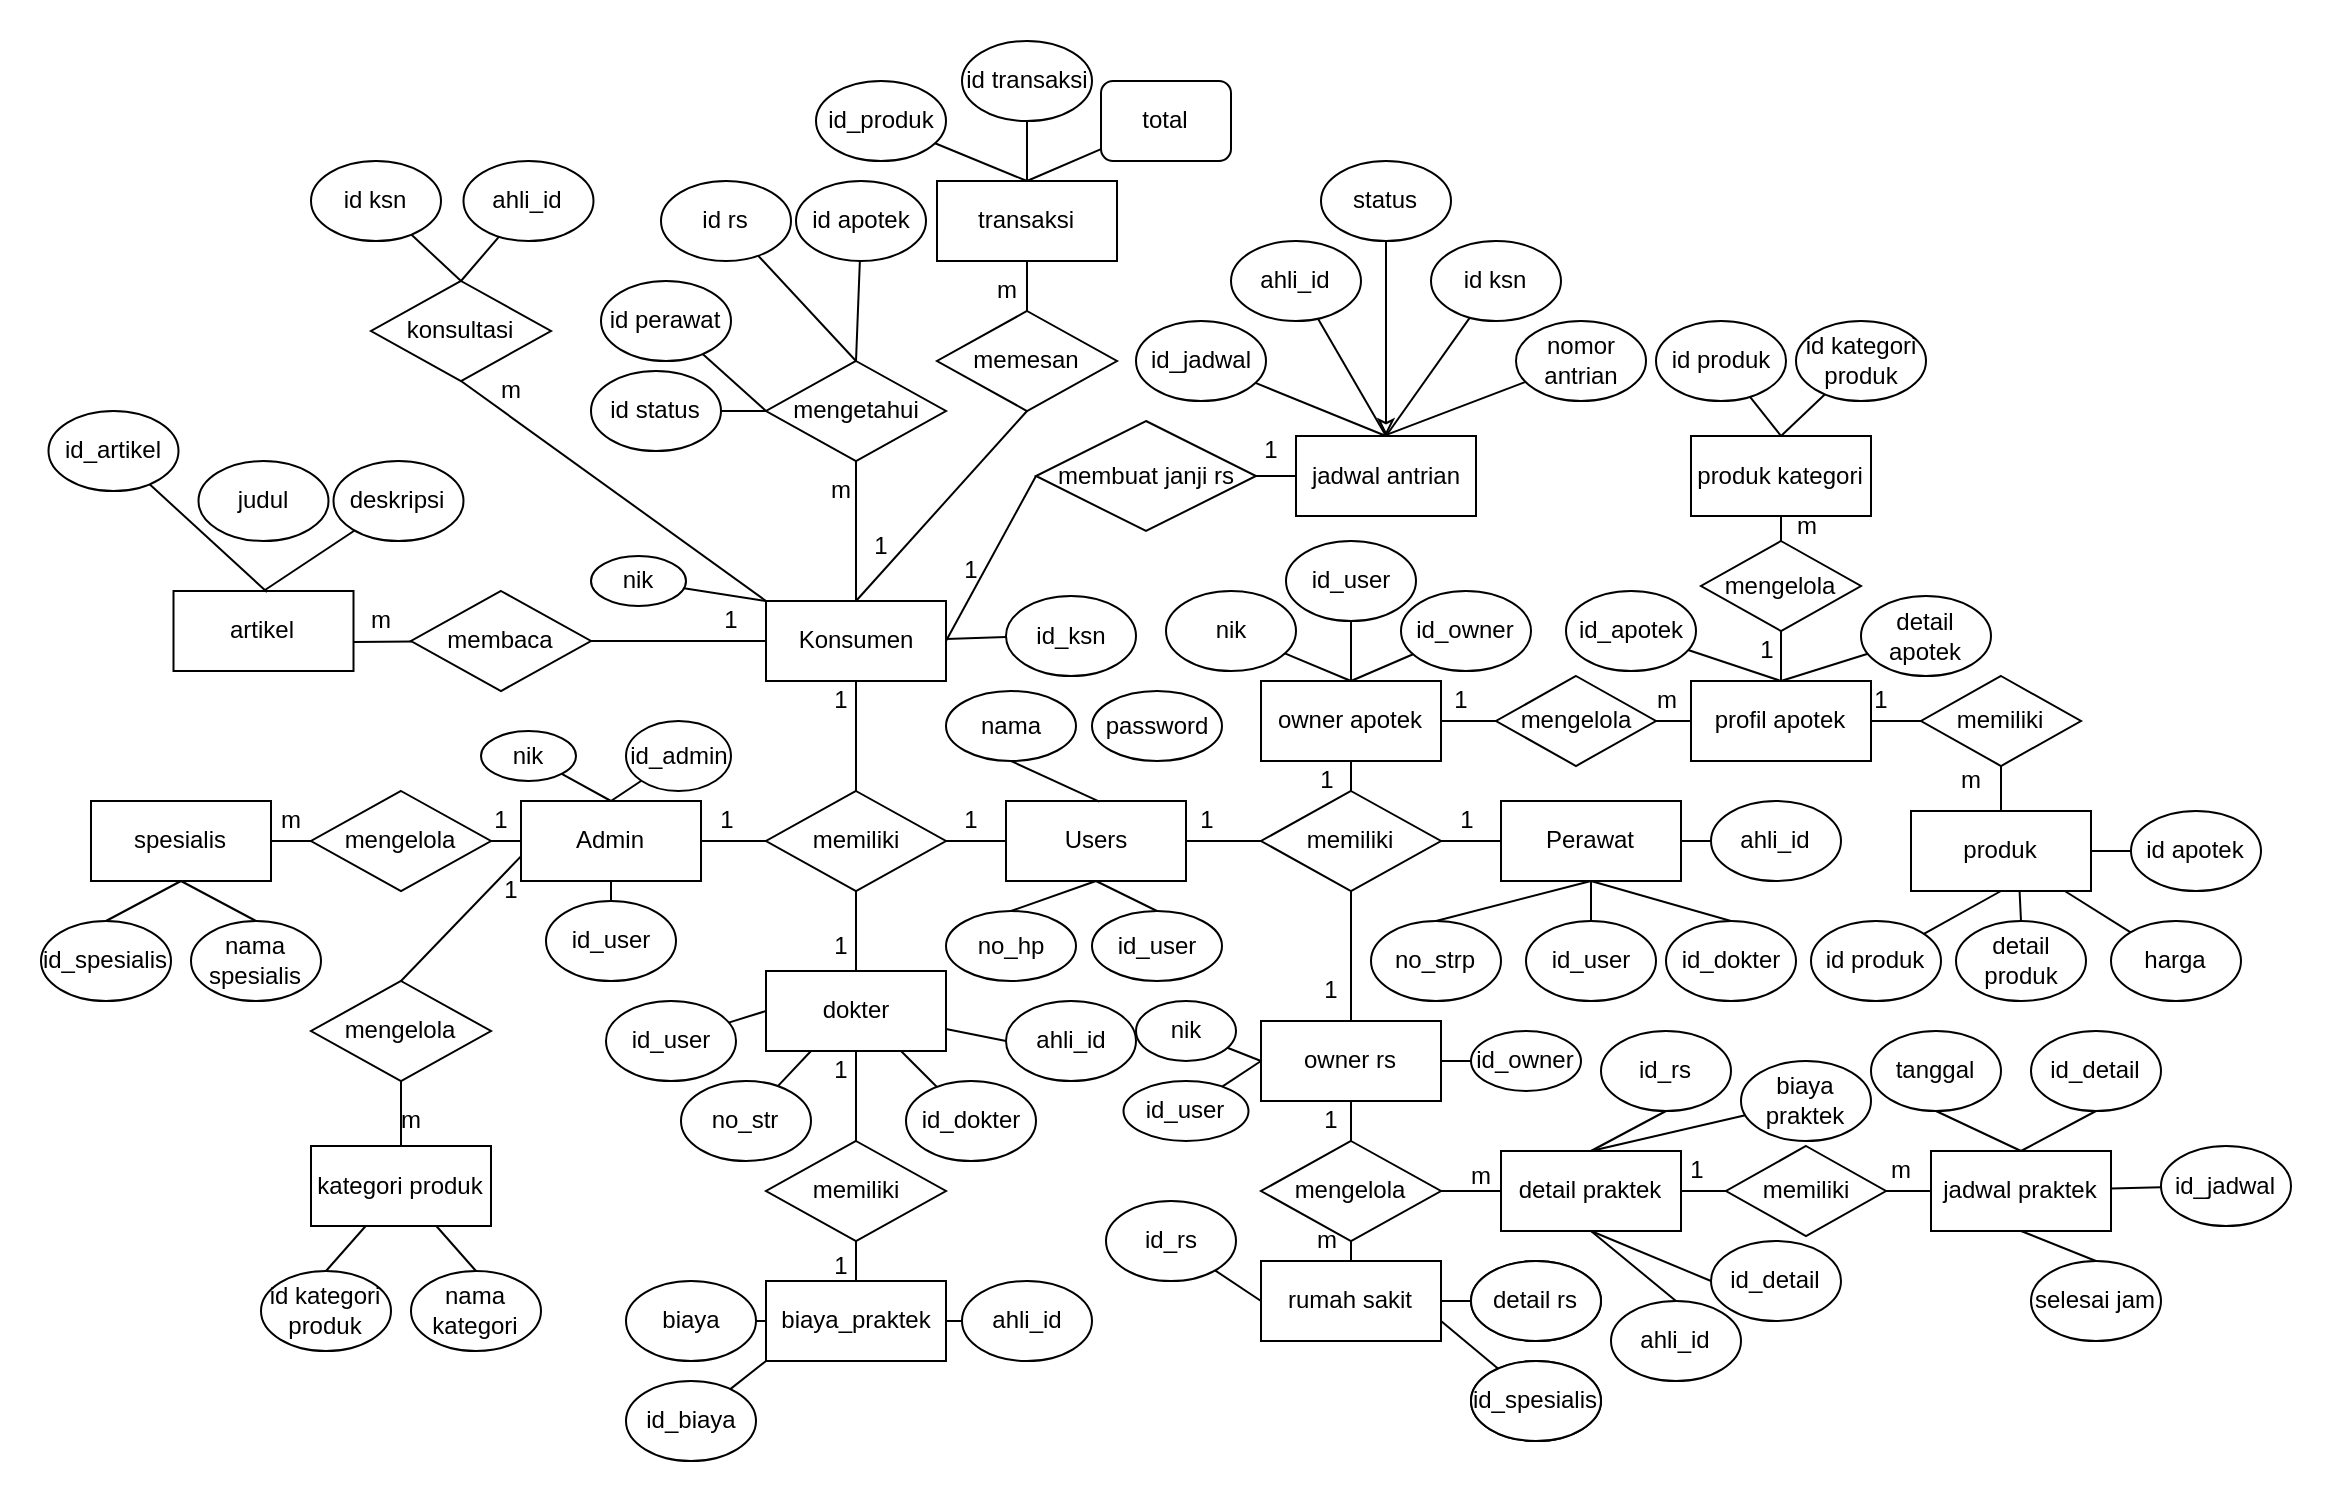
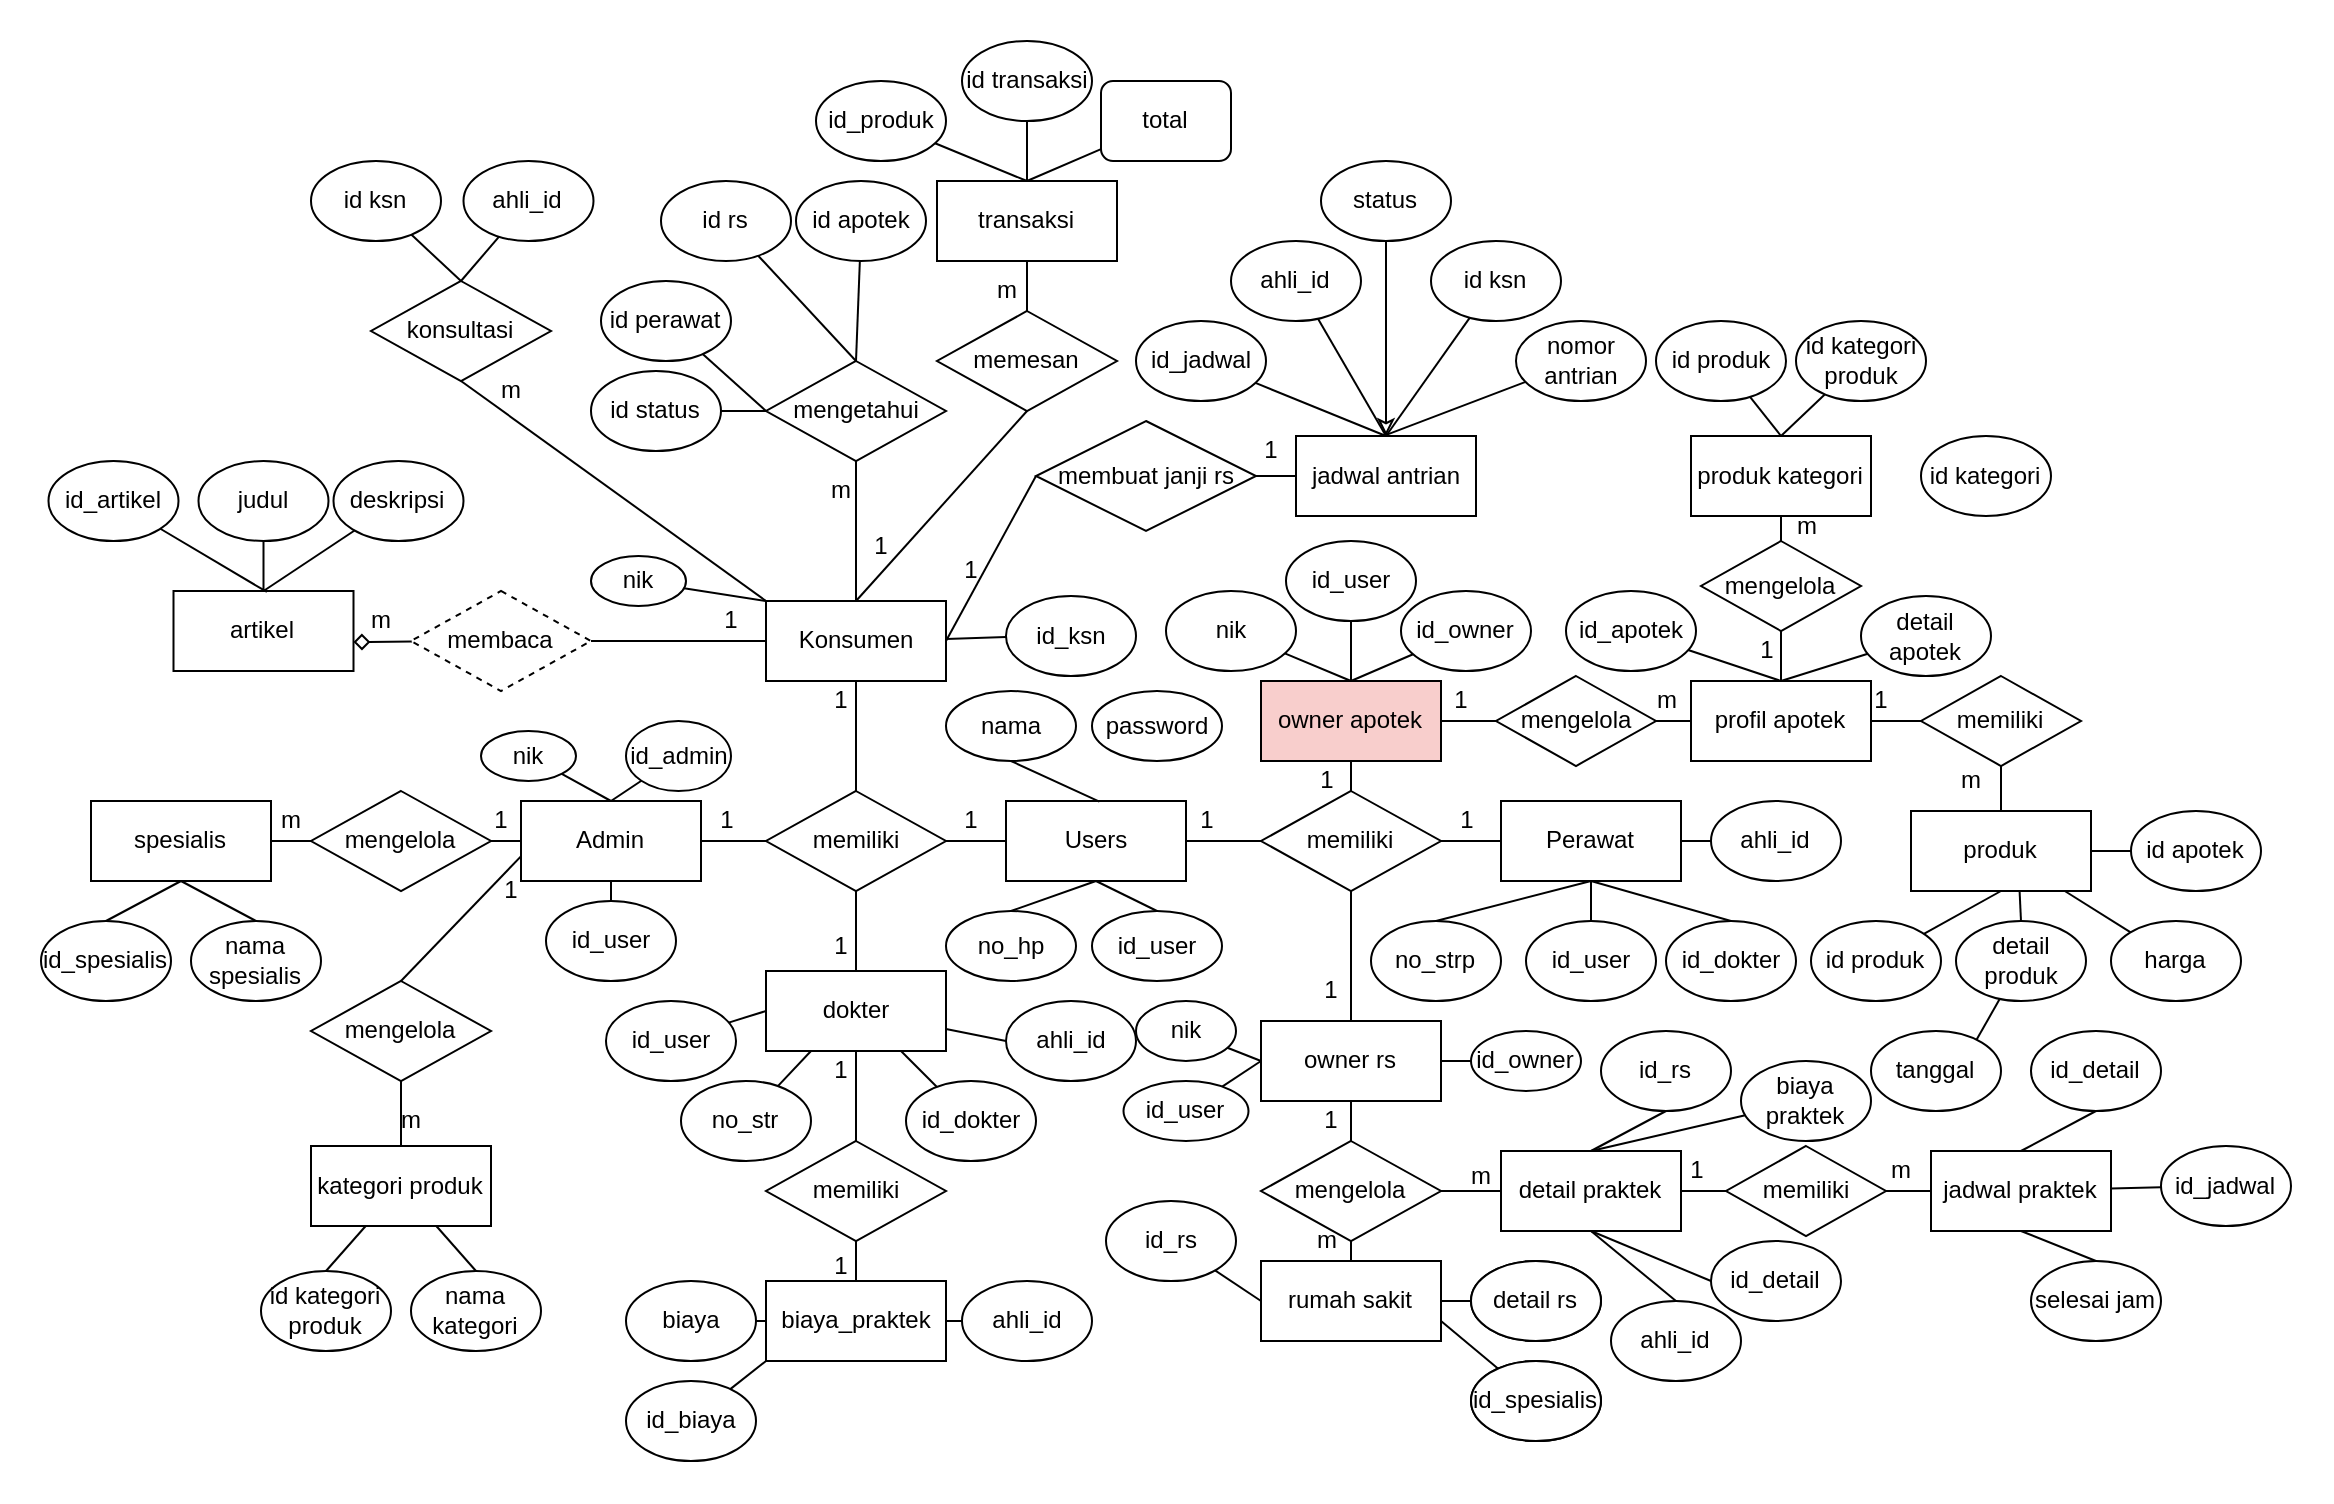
node "id_artikel": moved (114, 451) -> (114, 501)
node "id kategori": added
edge "judul" -- "artikel": added
node "membaca": style solid -> dashed
edge "artikel" -- "membaca": arrowhead none -> diamond
node "owner apotek": fillcolor #ffffff -> #f8cecc
edge "tanggal" -- "jadwal praktek": now "tanggal" -- "detail produk"
